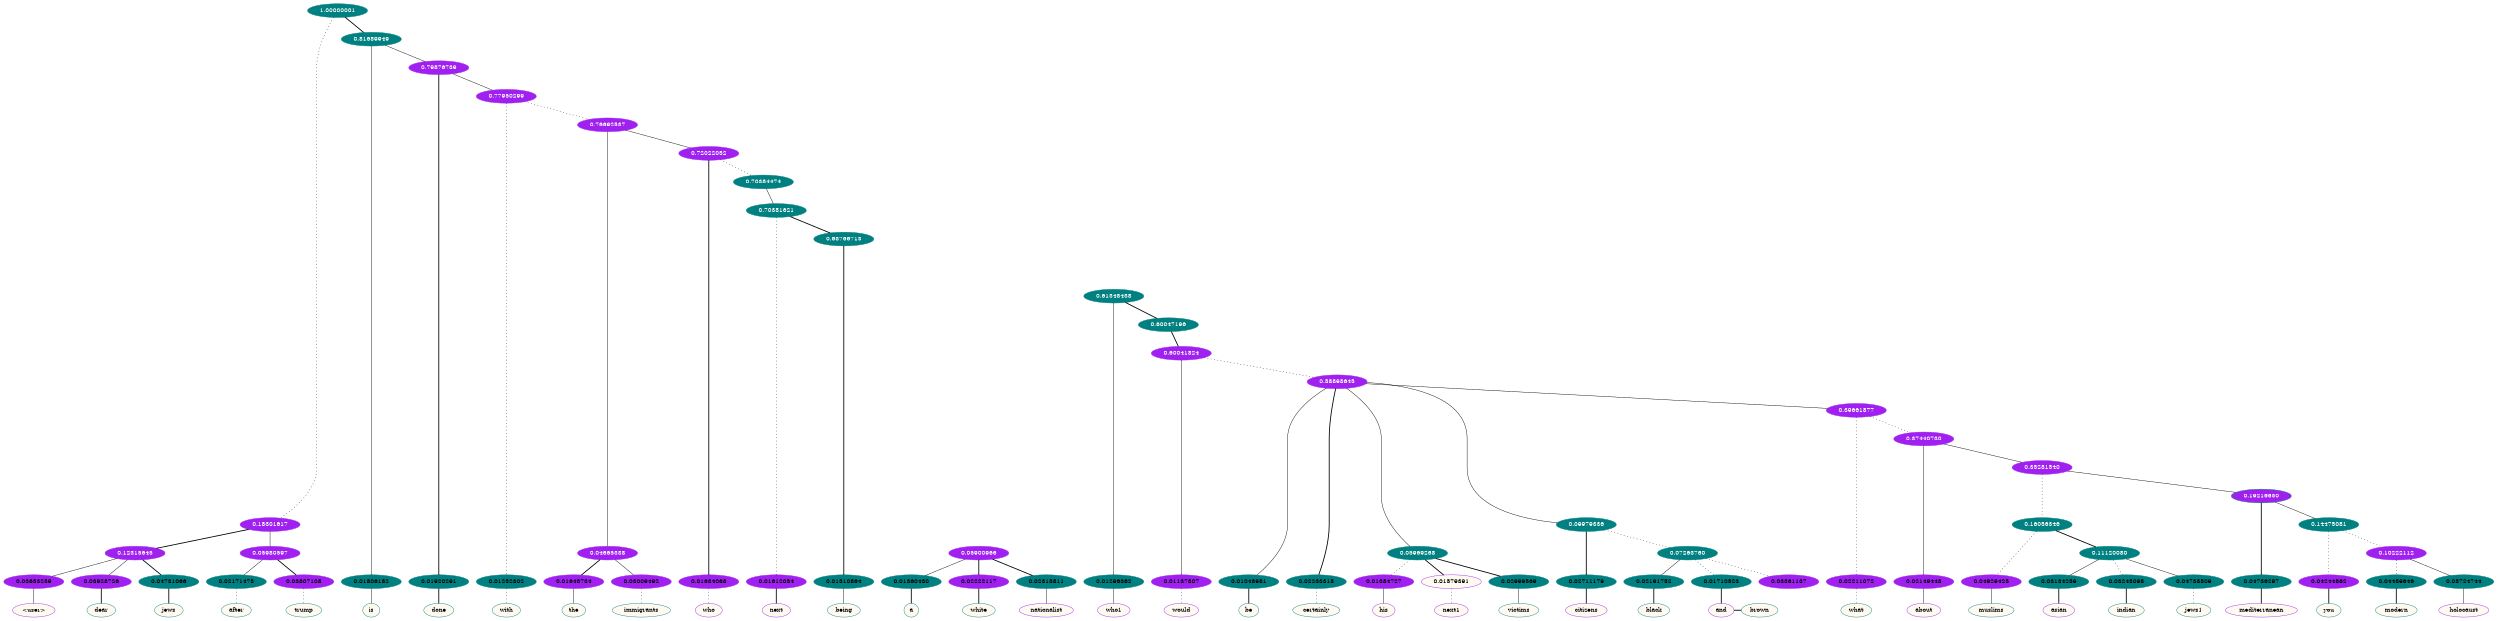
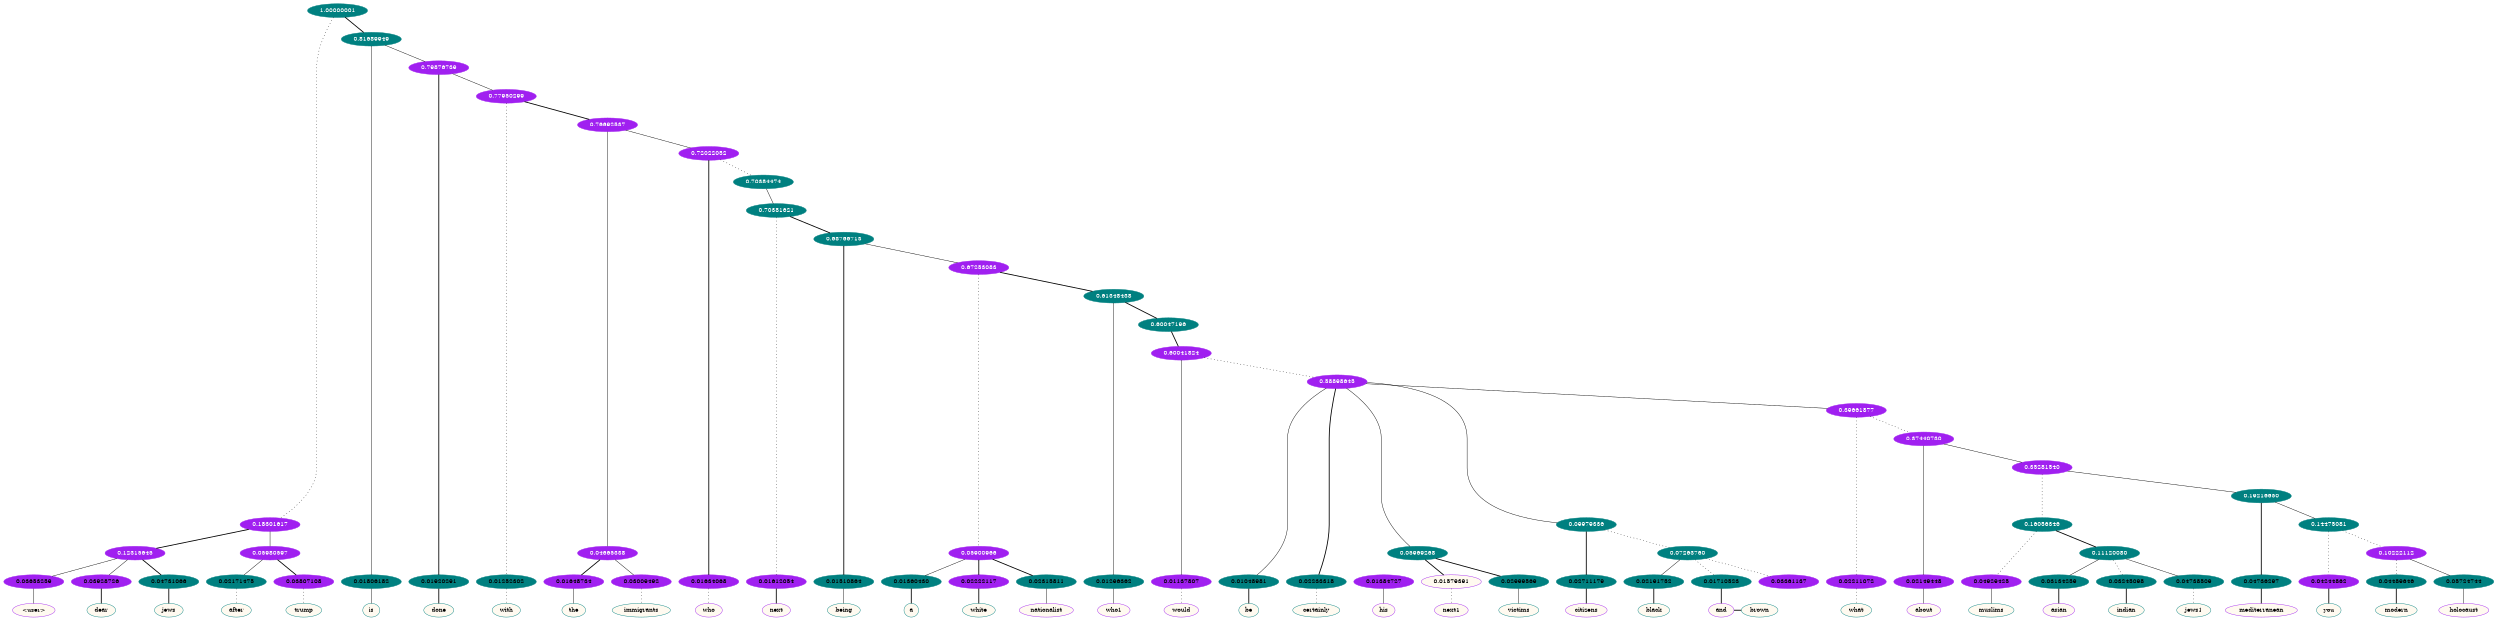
edge "0.77950299" -- "0.76692537": style dotted -> bold
node "0.67253083": added
node "0.19216650": fillcolor purple -> teal
edge "0.05969268" -- "0.01384727": removed
